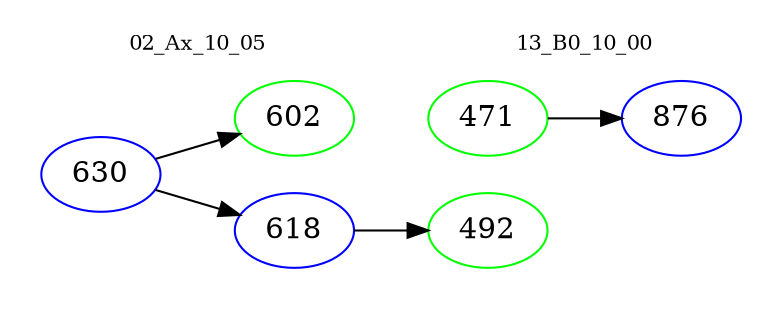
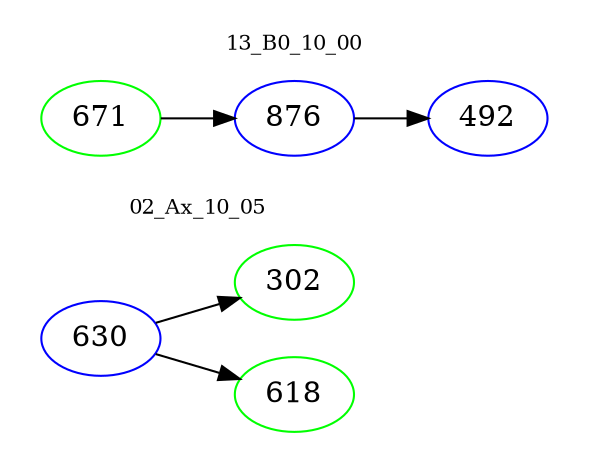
node "602": label "602" -> "302"
node "471": label "471" -> "671"
node "618": color blue -> green
edge "618" -> "492": now "876" -> "492"
node "492": color green -> blue
